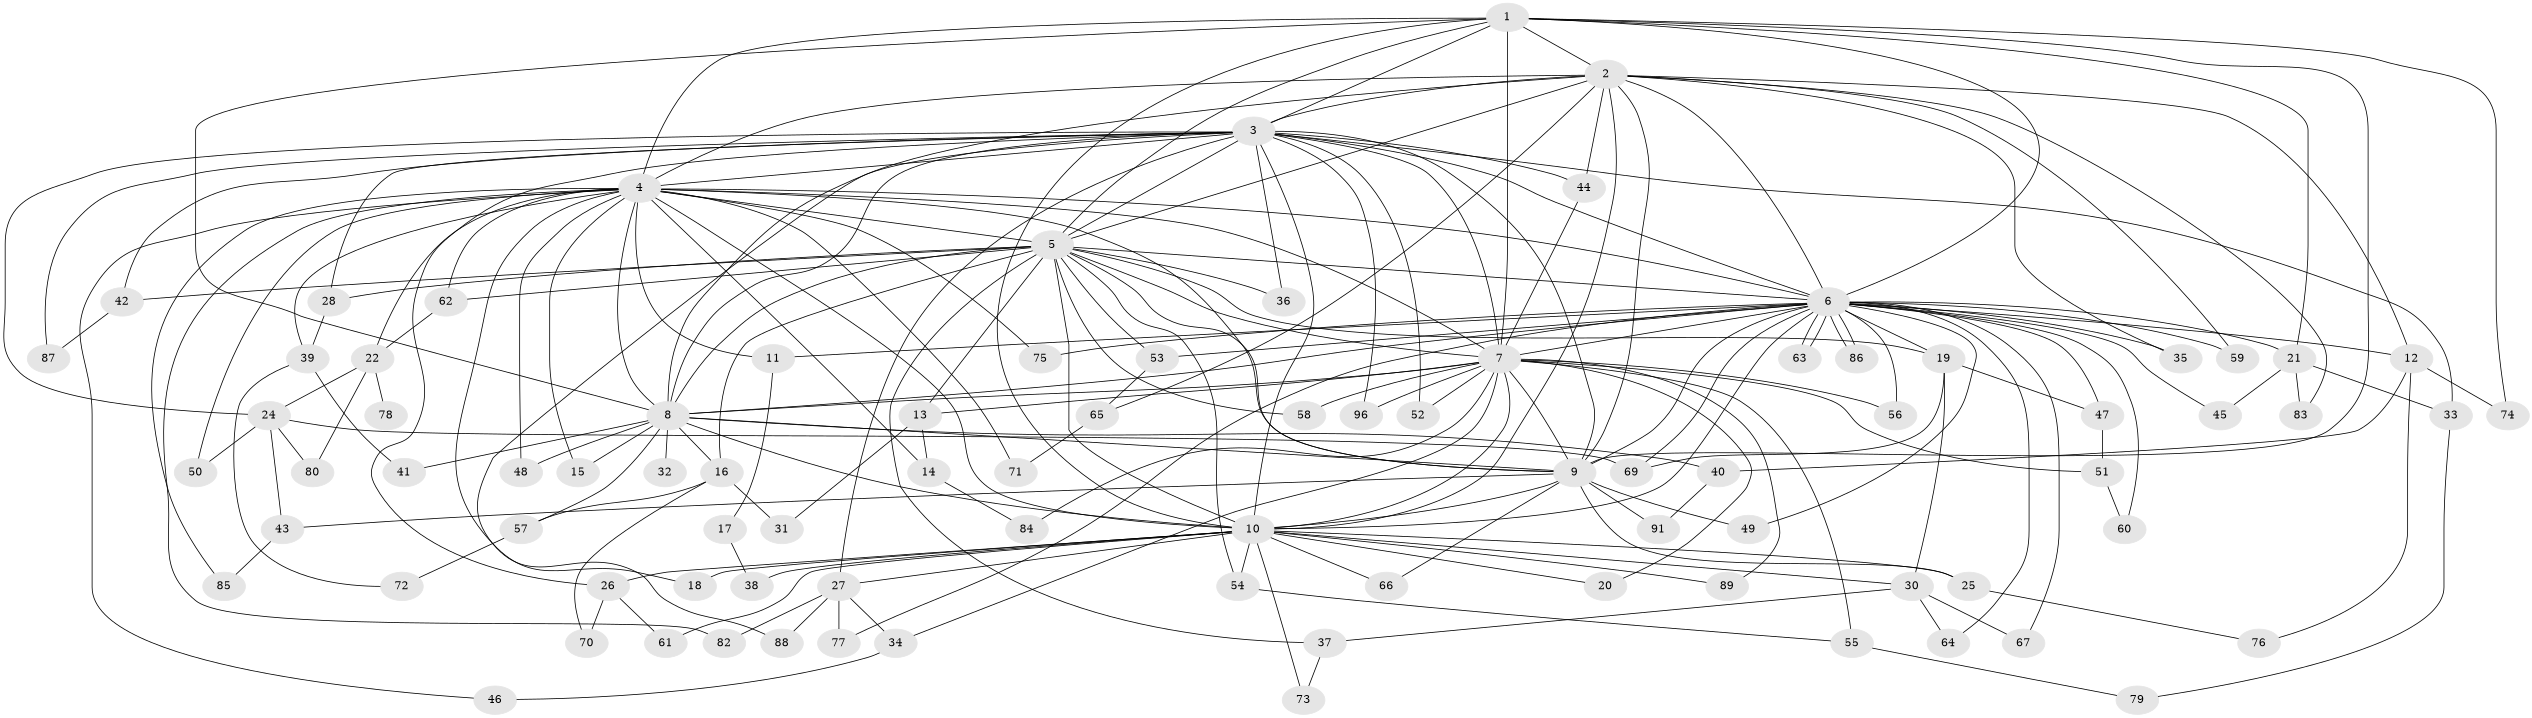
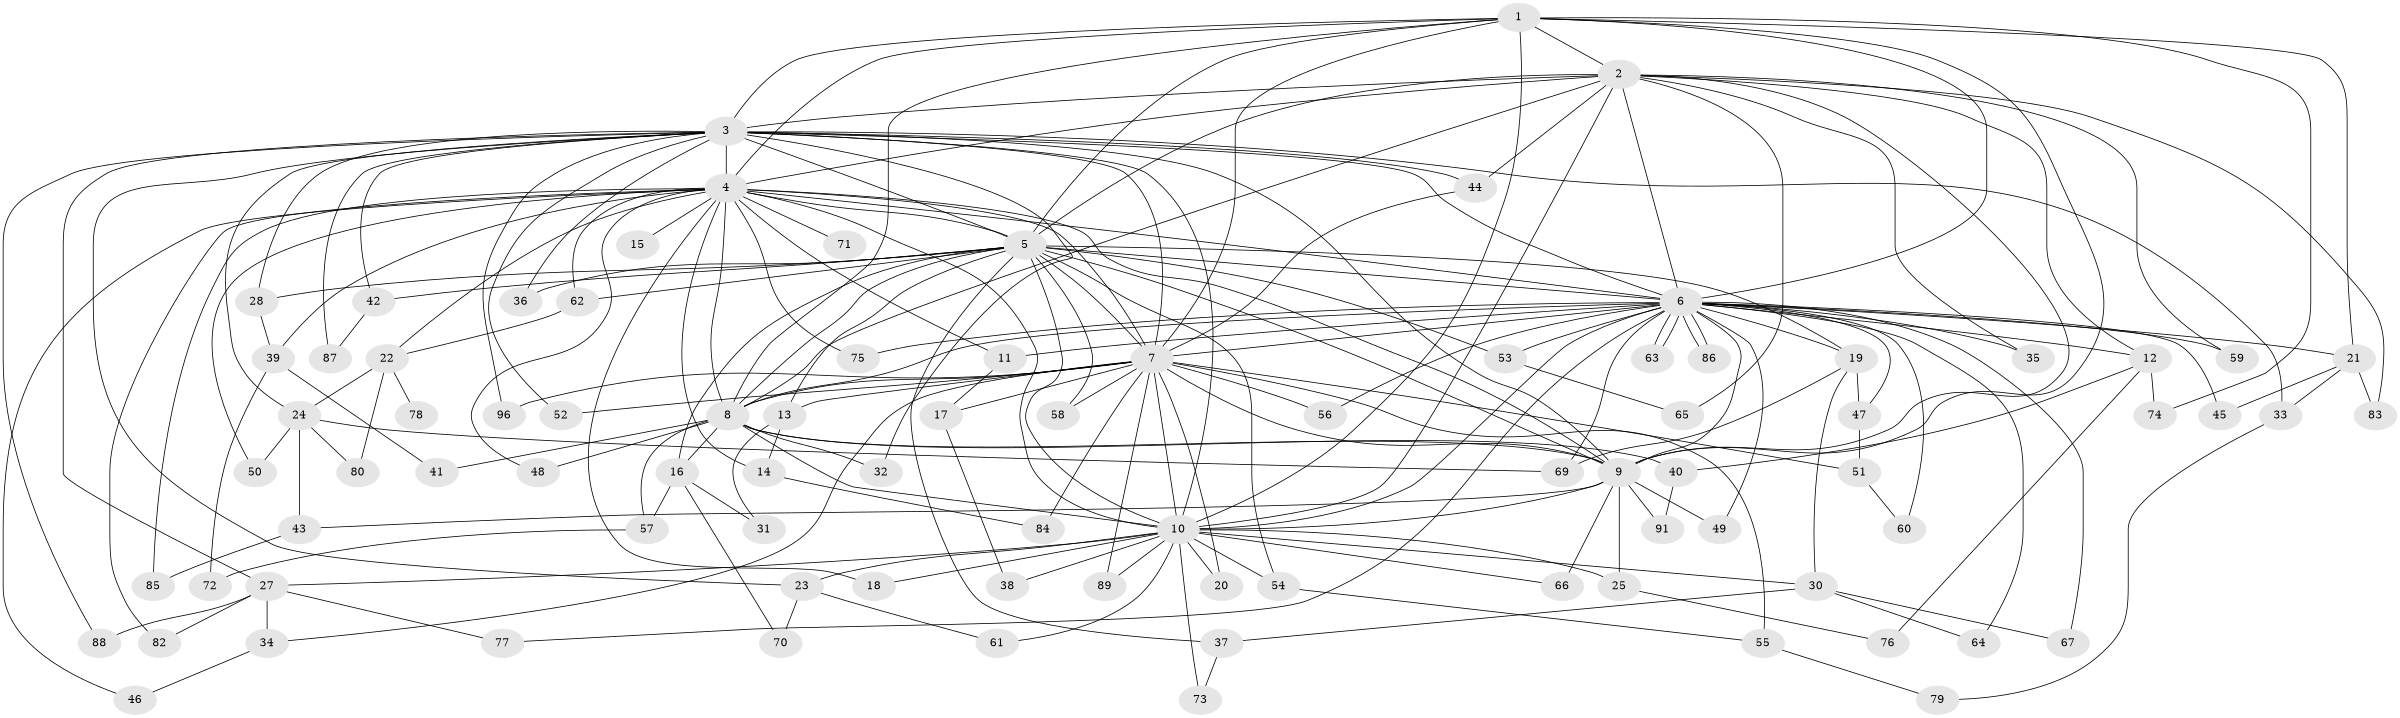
edge "3" -- "8": now "3" -- "32"
edge "7" -- "17": added
edge "8" -- "15": removed
edge "65" -- "71": removed
node "26": label "26" -> "23"
